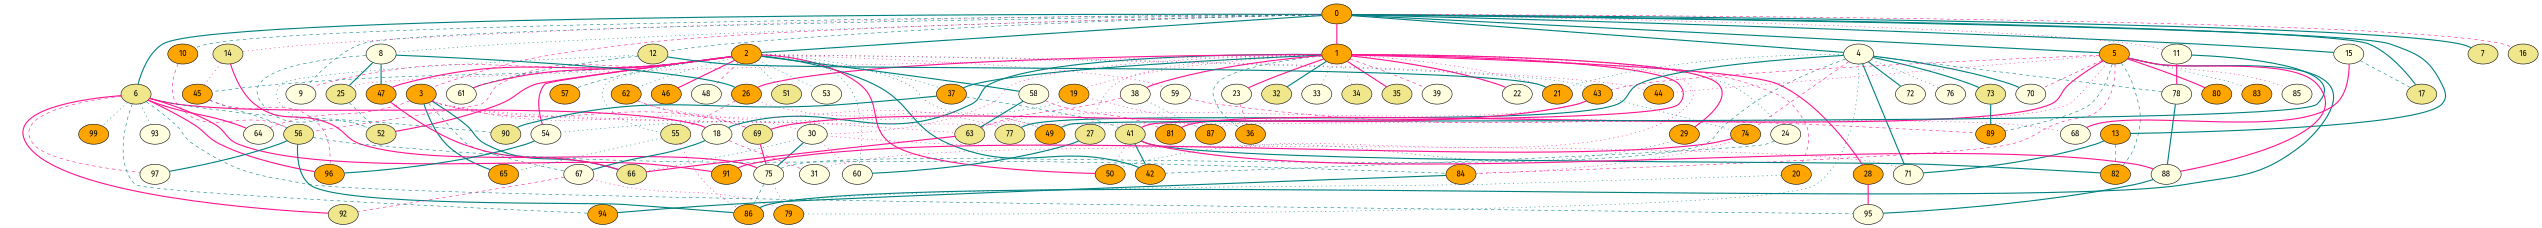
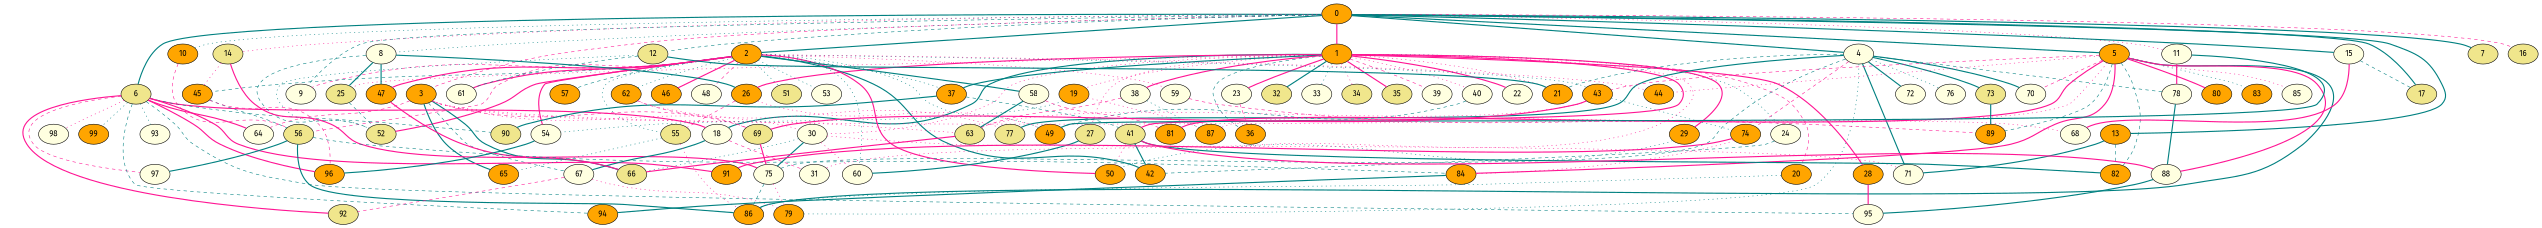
edge "0" -- "10": style dashed -> dotted
edge "4" -- "21": style dotted -> dashed
node "40": added
node "98": added
edge "5" -- "84": style dashed -> bold
